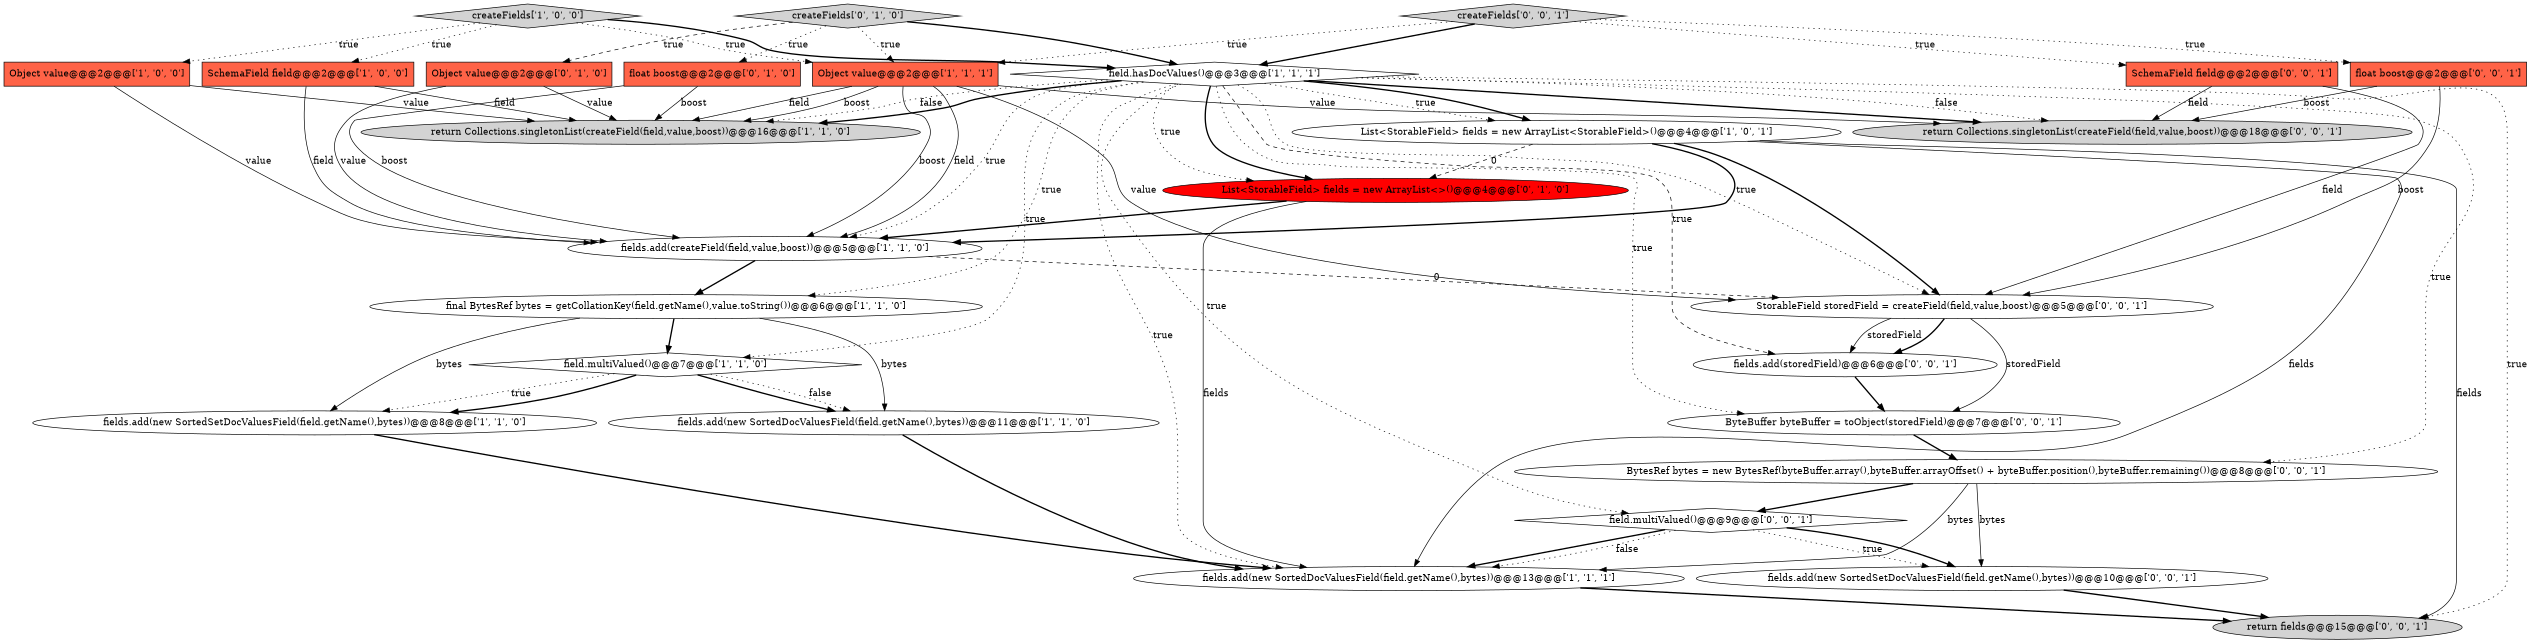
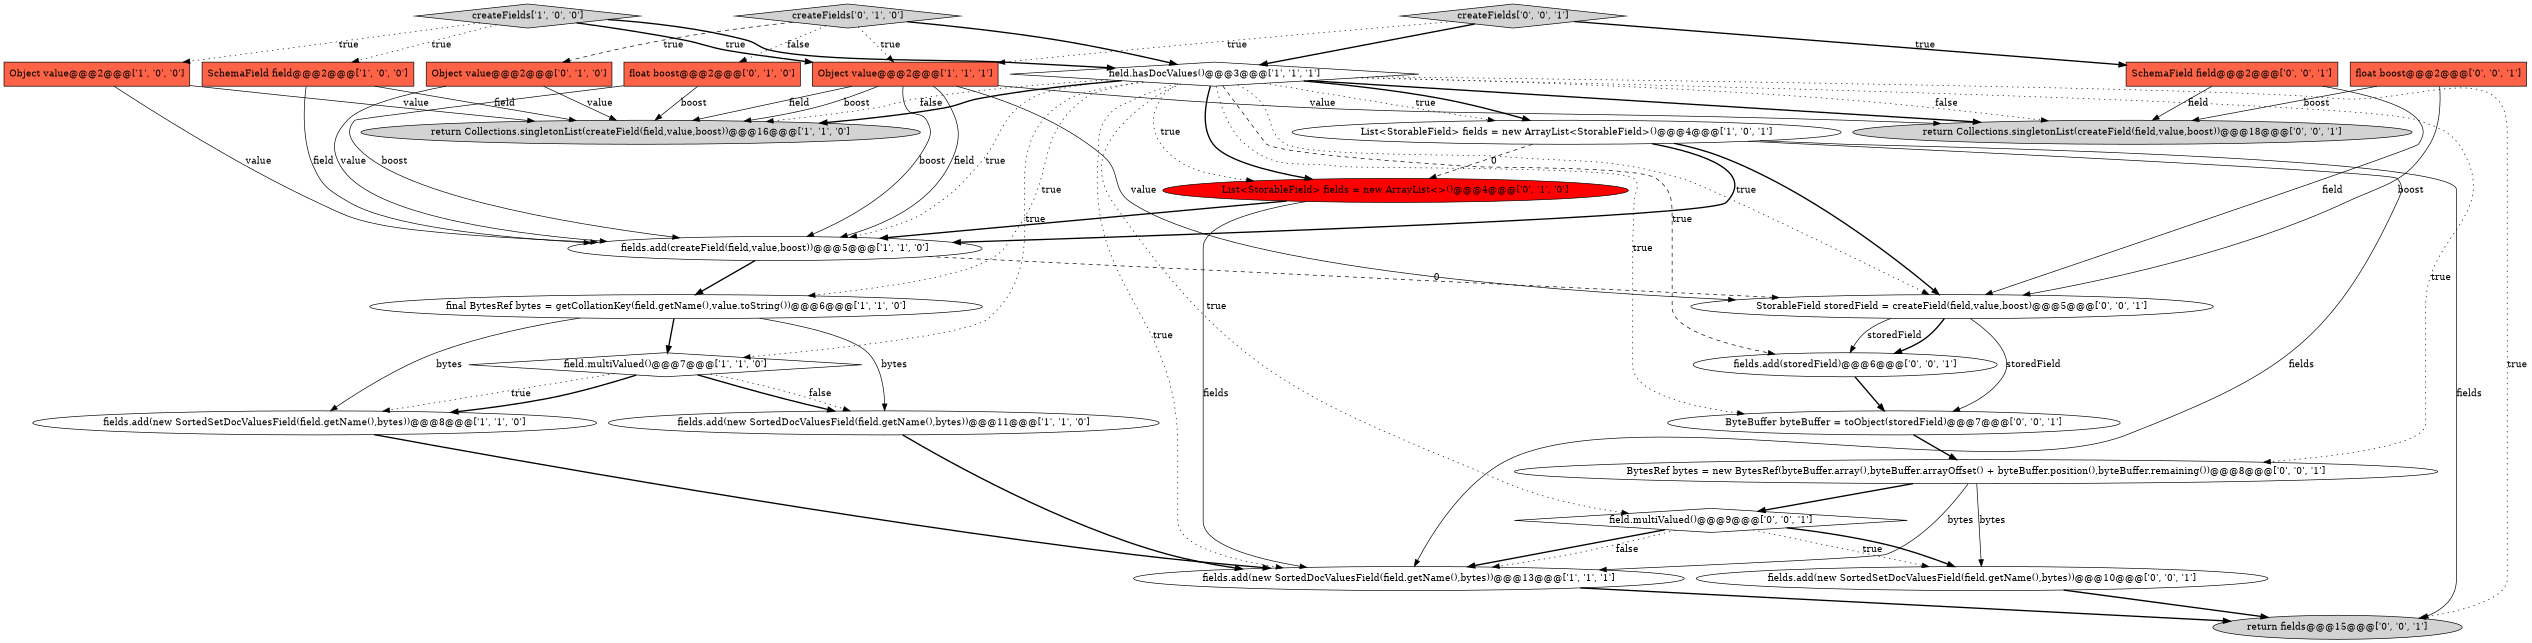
edge "createFields['0', '0', '1']" -> "float boost@@@2@@@['0', '0', '1']": removed, label "true"
edge "createFields['1', '0', '0']" -> "Object value@@@2@@@['1', '1', '1']": style dotted -> bold
edge "createFields['0', '0', '1']" -> "SchemaField field@@@2@@@['0', '0', '1']": style dotted -> bold
edge "createFields['0', '1', '0']" -> "float boost@@@2@@@['0', '1', '0']": label "true" -> "false"
